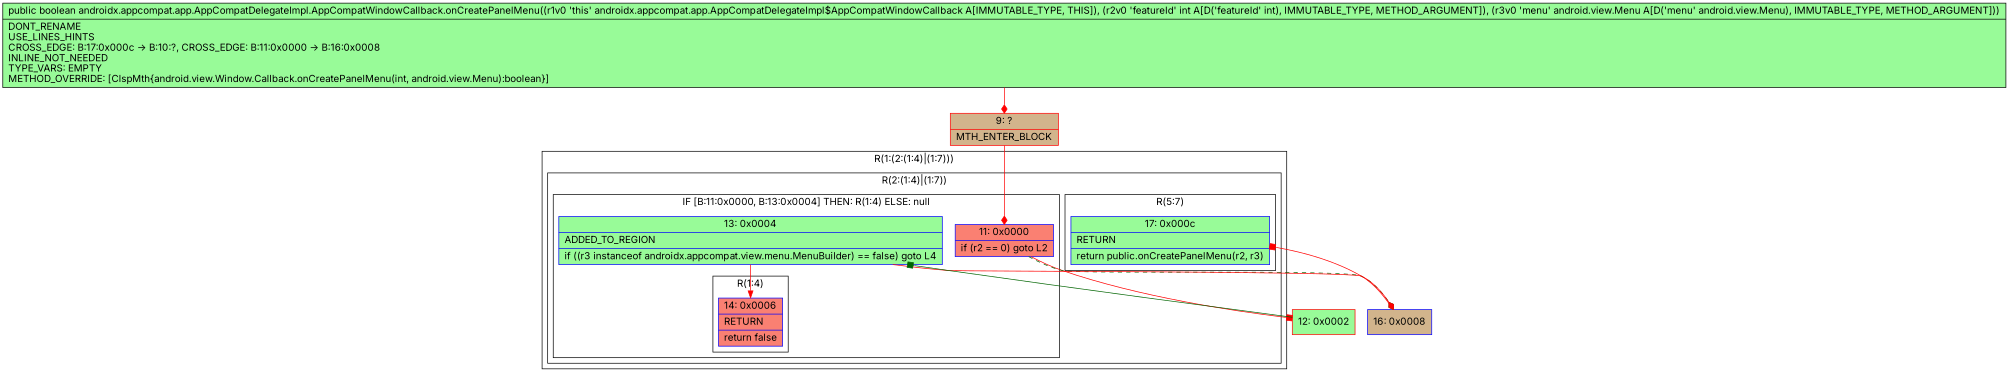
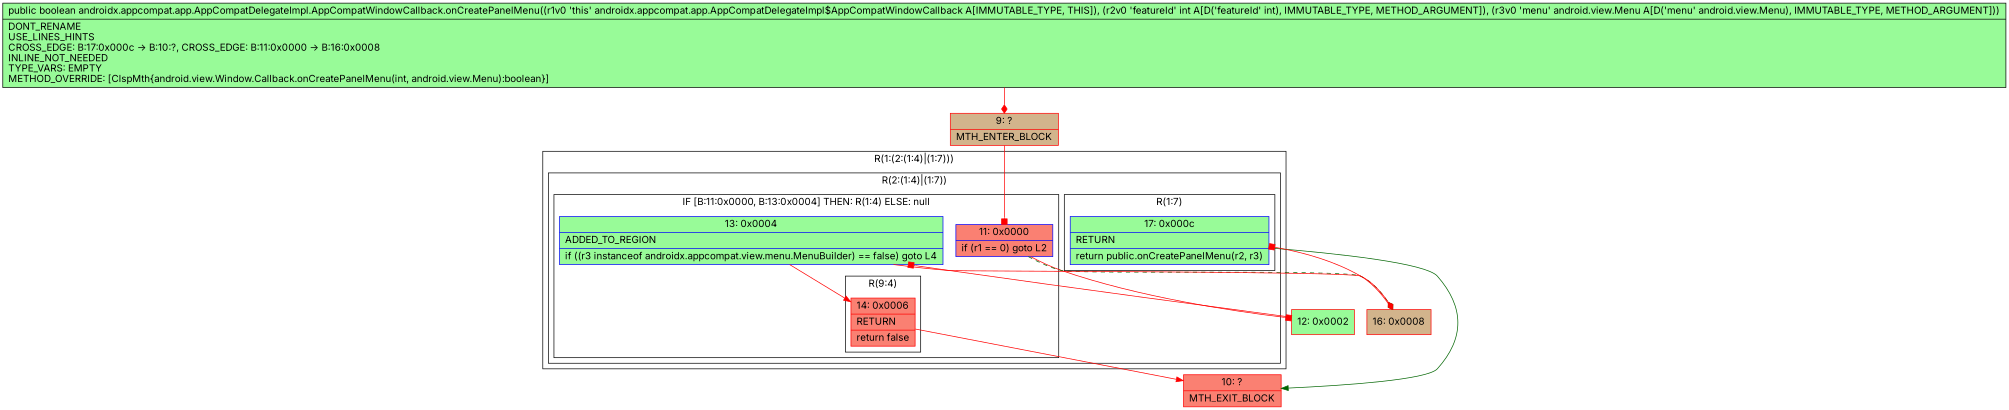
edge "9: ?" -> "11: 0x0000": arrowhead diamond -> box
cluster "R(5:7)": label "R(5:7)" -> "R(1:7)"
node "11: 0x0000": text "if (r2 == 0) goto L2" -> "if (r1 == 0) goto L2"
cluster "R(1:4)": label "R(1:4)" -> "R(9:4)"
edge "12: 0x0002" -> "13: 0x0004": color darkgreen -> red
node "14: 0x0006": color blue -> red
node "16: 0x0008": color blue -> red
node "10: ?": added
